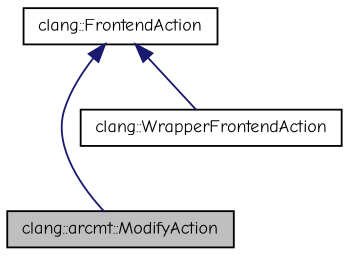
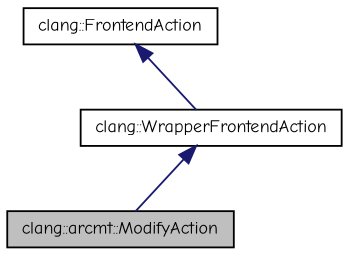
edge "clang::arcmt::ModifyAction" -> "clang::FrontendAction": now "clang::arcmt::ModifyAction" -> "clang::WrapperFrontendAction"
